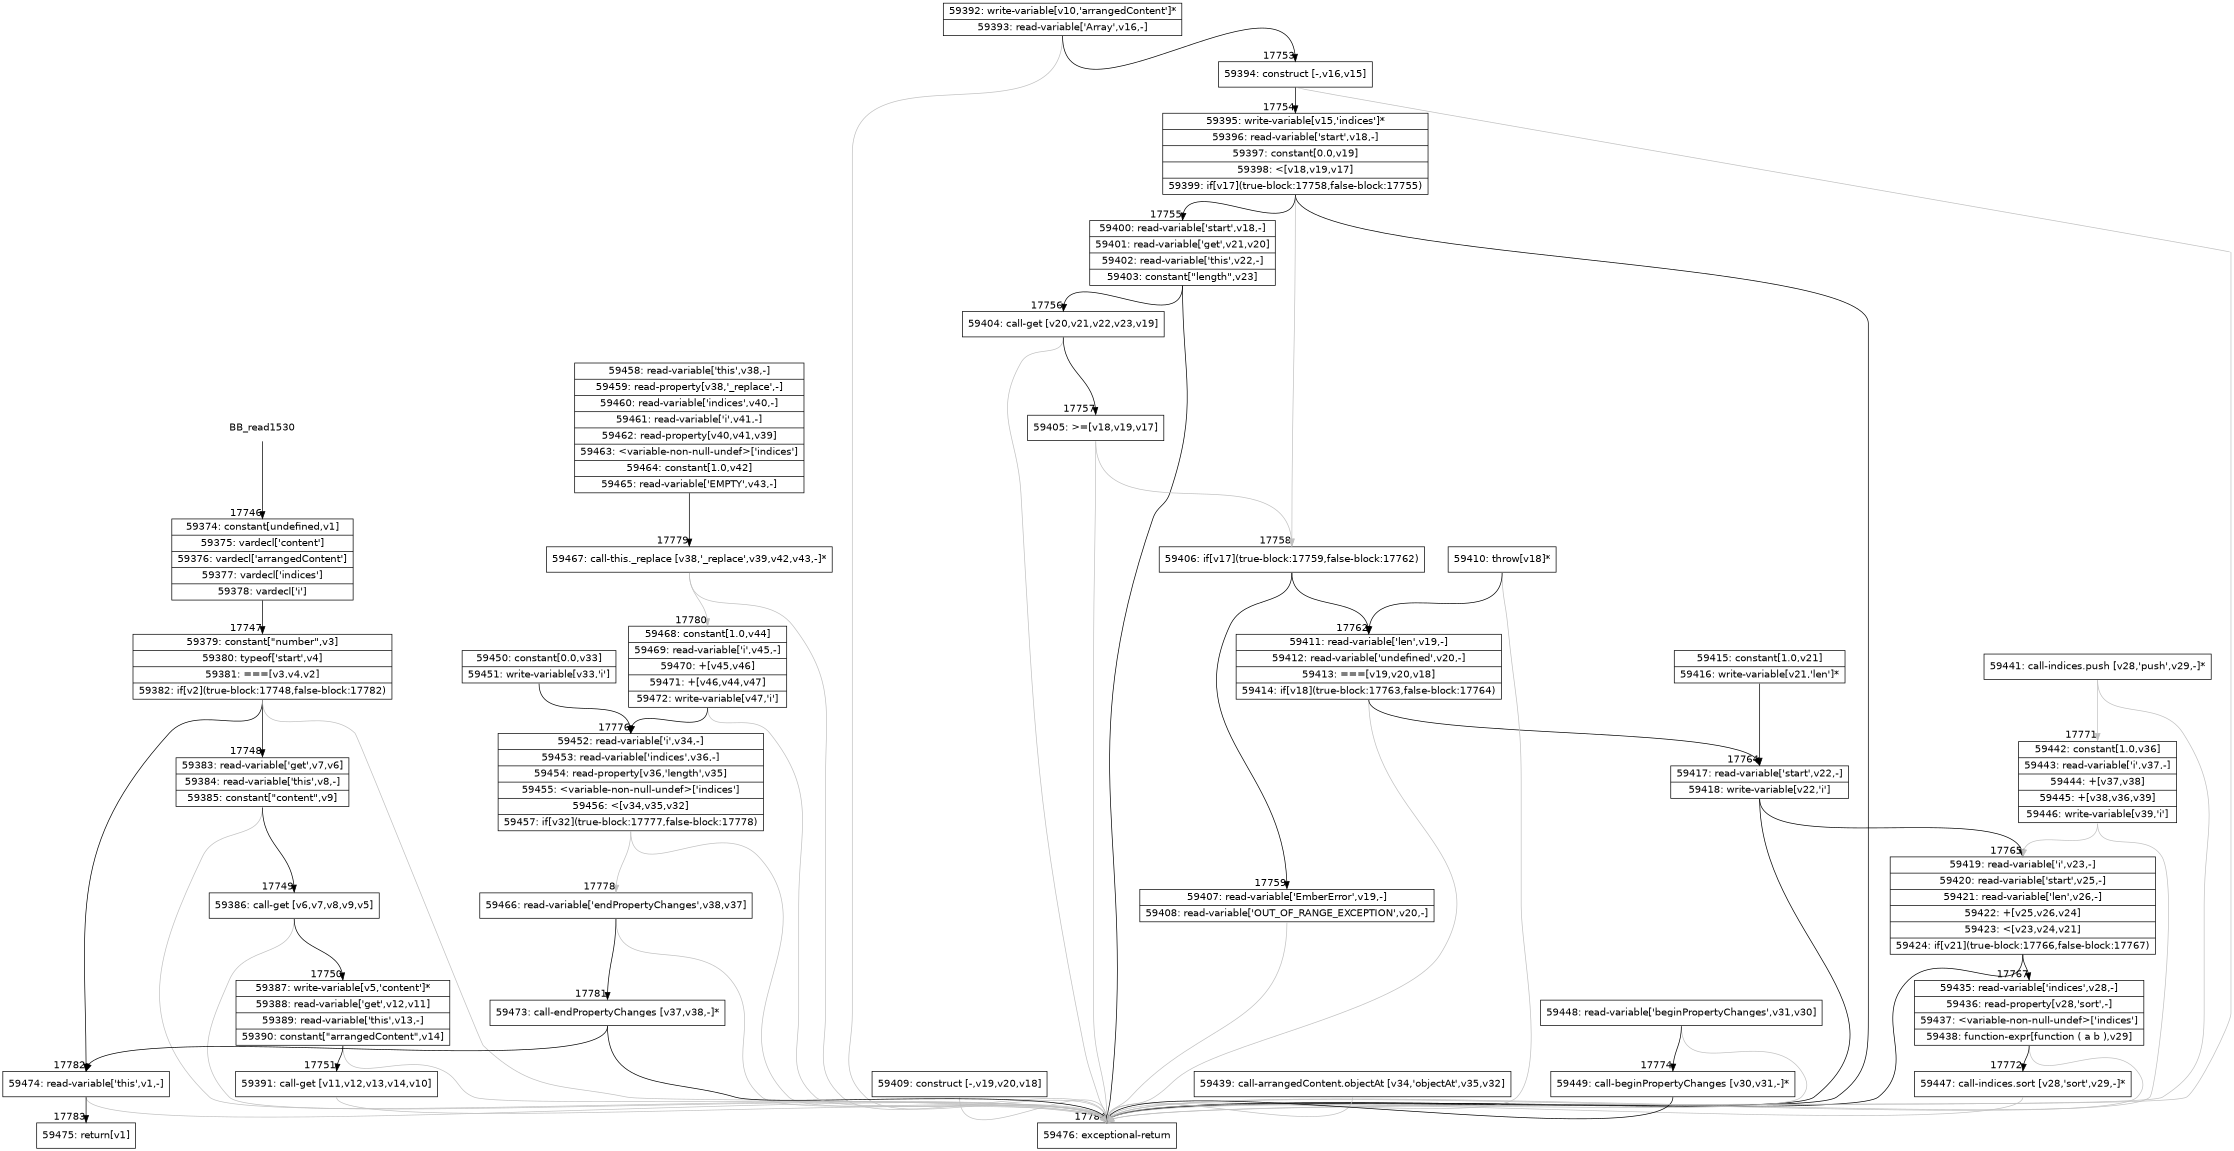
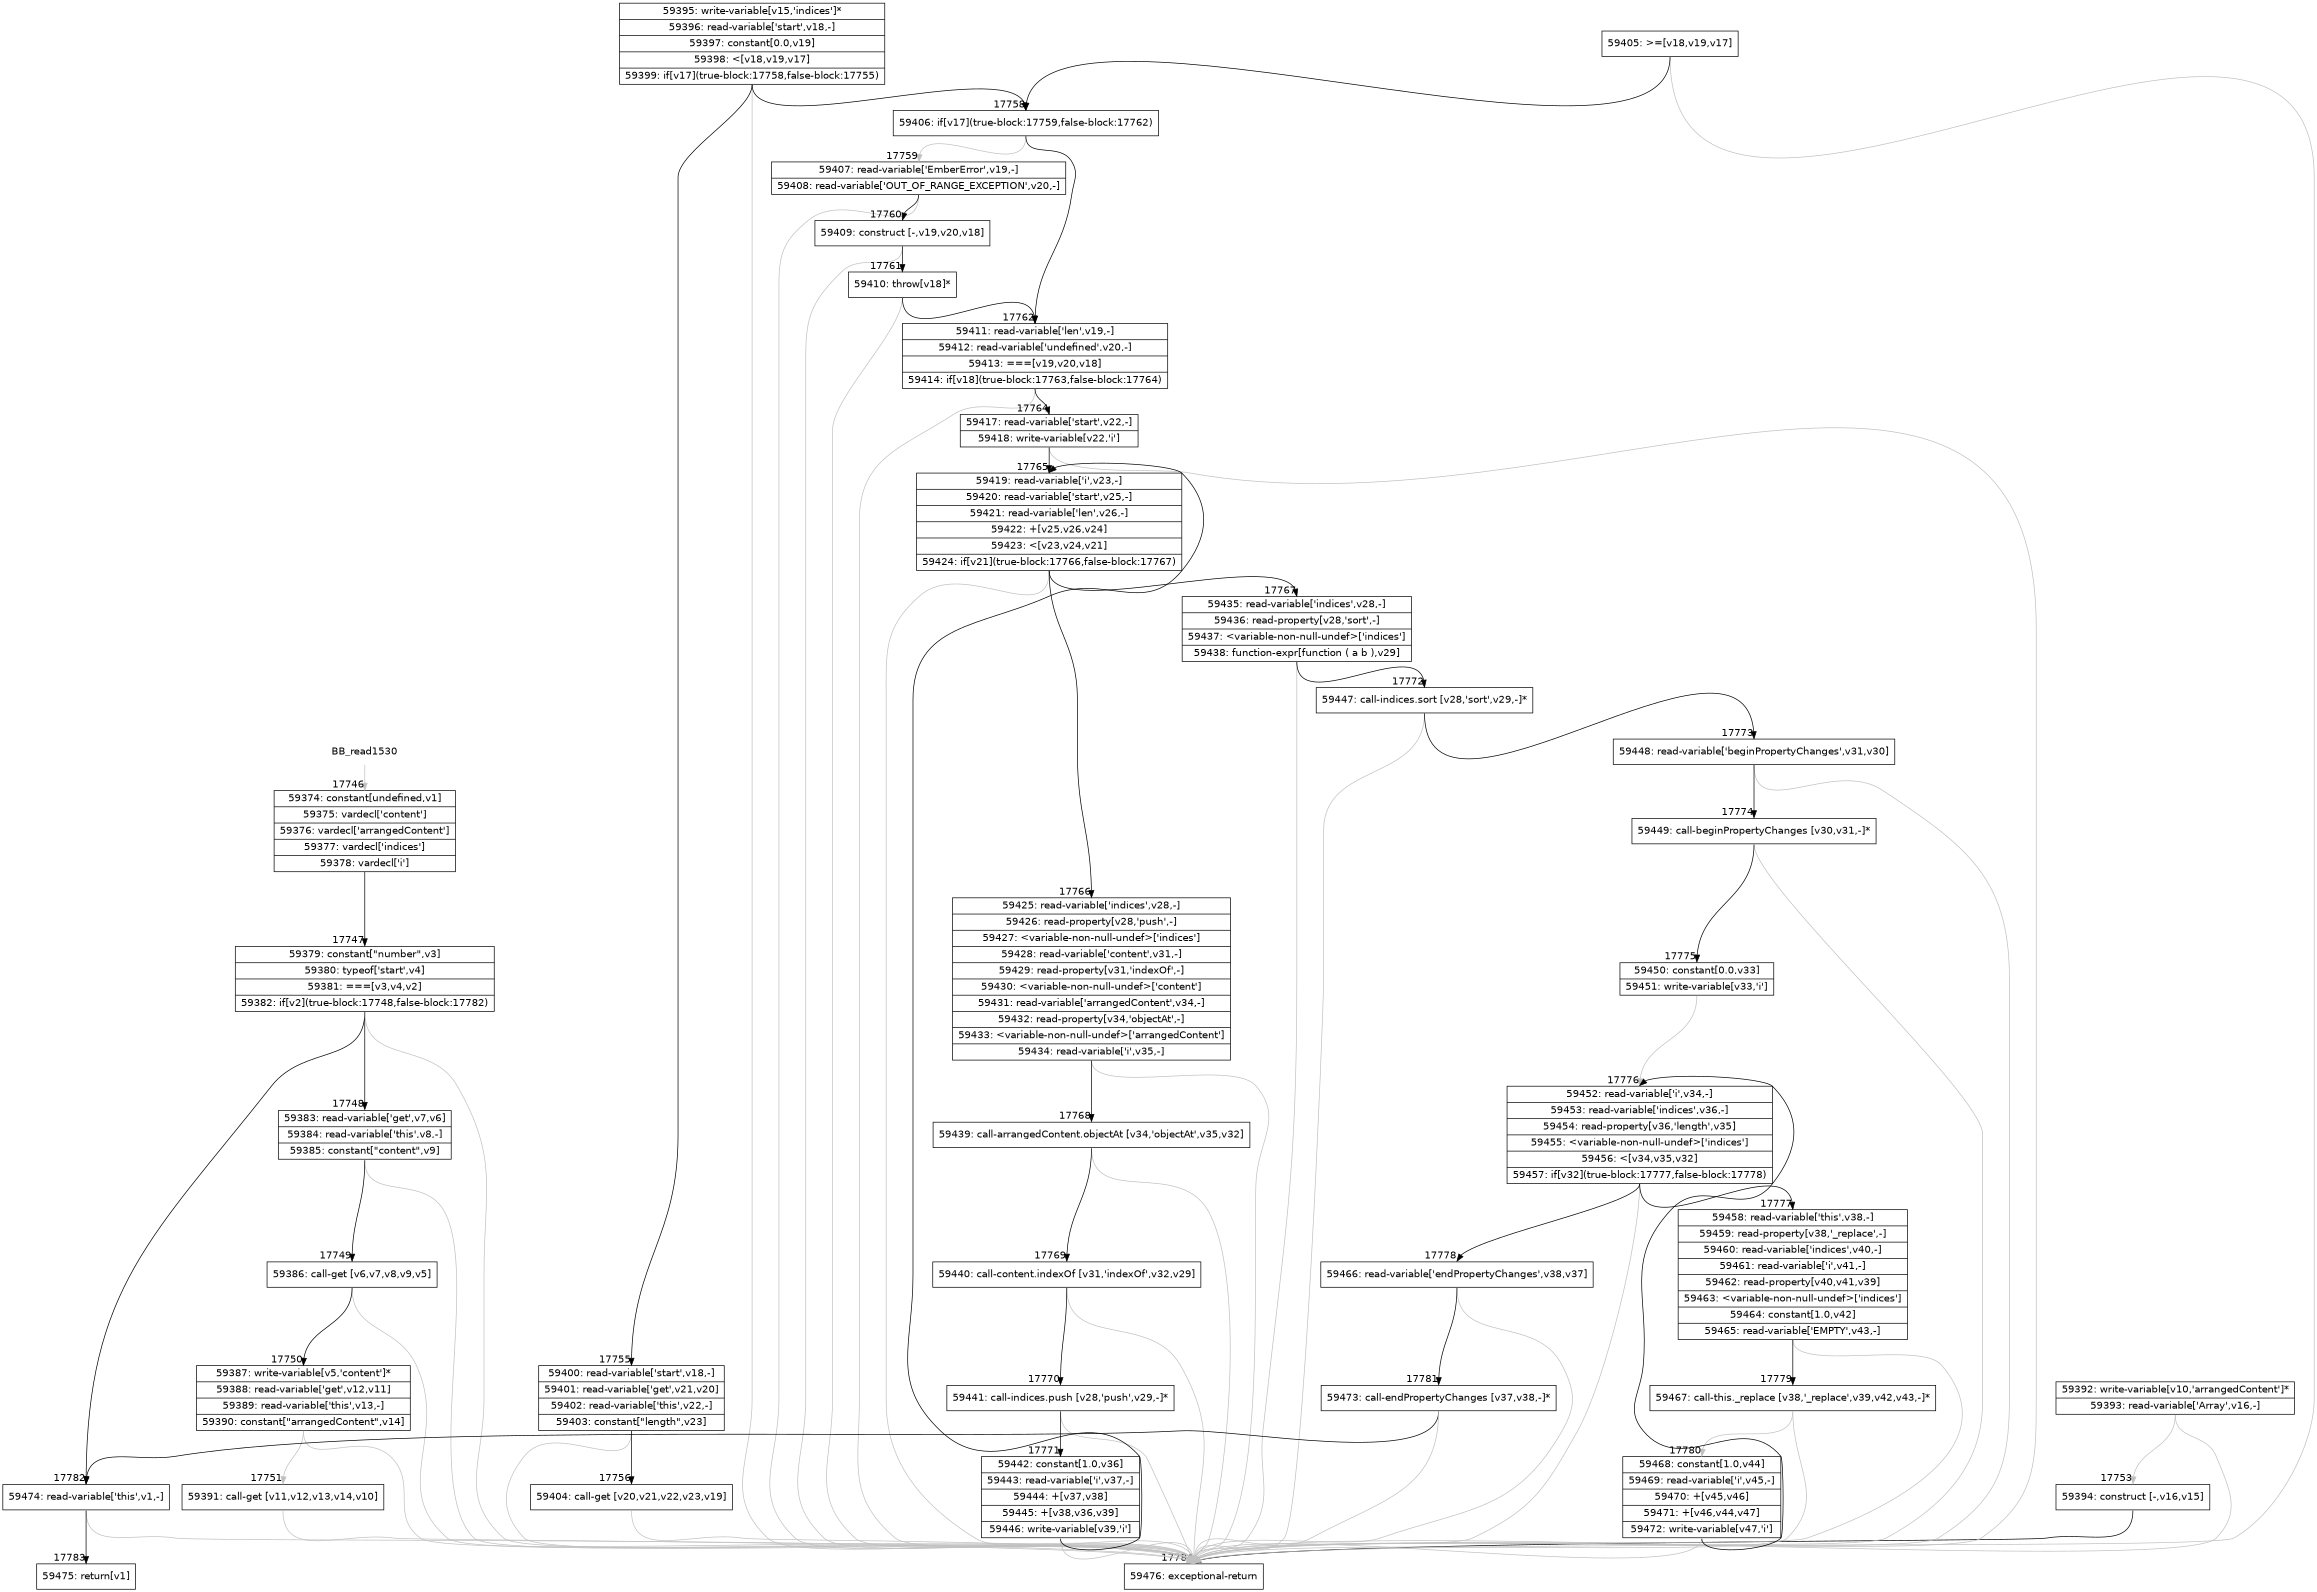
edge "59392: write-variable[v10,'arrangedContent']*" -> "59394: construct [-,v16,v15]": color black -> gray
edge "59394: construct [-,v16,v15]" -> "59395: write-variable[v15,'indices']*": removed
edge "59407: read-variable['EmberError',v19,-]" -> "59409: construct [-,v19,v20,v18]": added
edge "59409: construct [-,v19,v20,v18]" -> "59410: throw[v18]*": added
edge "59395: write-variable[v15,'indices']*" -> "59406: if[v17](true-block:17759,false-block:17762)": color gray -> black
edge "59404: call-get [v20,v21,v22,v23,v19]" -> "59405: >=[v18,v19,v17]": removed
edge "BB_read1530" -> "59374: constant[undefined,v1]": color black -> gray
edge "59405: >=[v18,v19,v17]" -> "59406: if[v17](true-block:17759,false-block:17762)": color gray -> black
node "59415: constant[1.0,v21]": removed
edge "59400: read-variable['start',v18,-]" -> "59476: exceptional-return": color black -> gray
edge "59441: call-indices.push [v28,'push',v29,-]*" -> "59442: constant[1.0,v36]": color gray -> black
edge "59450: constant[0.0,v33]" -> "59452: read-variable['i',v34,-]": color black -> gray
edge "59406: if[v17](true-block:17759,false-block:17762)" -> "59407: read-variable['EmberError',v19,-]": color black -> gray
edge "59447: call-indices.sort [v28,'sort',v29,-]*" -> "59448: read-variable['beginPropertyChanges',v31,v30]": added
edge "59394: construct [-,v16,v15]" -> "59476: exceptional-return": color gray -> black
edge "59395: write-variable[v15,'indices']*" -> "59476: exceptional-return": color black -> gray
edge "59442: constant[1.0,v36]" -> "59419: read-variable['i',v23,-]": color gray -> black
edge "59452: read-variable['i',v34,-]" -> "59466: read-variable['endPropertyChanges',v38,v37]": color gray -> black
edge "59449: call-beginPropertyChanges [v30,v31,-]*" -> "59450: constant[0.0,v33]": added
node "59425: read-variable['indices',v28,-]": added
edge "59387: write-variable[v5,'content']*" -> "59391: call-get [v11,v12,v13,v14,v10]": color black -> gray
edge "59417: read-variable['start',v22,-]" -> "59476: exceptional-return": color black -> gray
edge "59473: call-endPropertyChanges [v37,v38,-]*" -> "59476: exceptional-return": color black -> gray
edge "59419: read-variable['i',v23,-]" -> "59476: exceptional-return": color black -> gray
edge "59449: call-beginPropertyChanges [v30,v31,-]*" -> "59476: exceptional-return": color black -> gray
edge "59452: read-variable['i',v34,-]" -> "59458: read-variable['this',v38,-]": added
node "59440: call-content.indexOf [v31,'indexOf',v32,v29]": added
edge "59458: read-variable['this',v38,-]" -> "59476: exceptional-return": added
